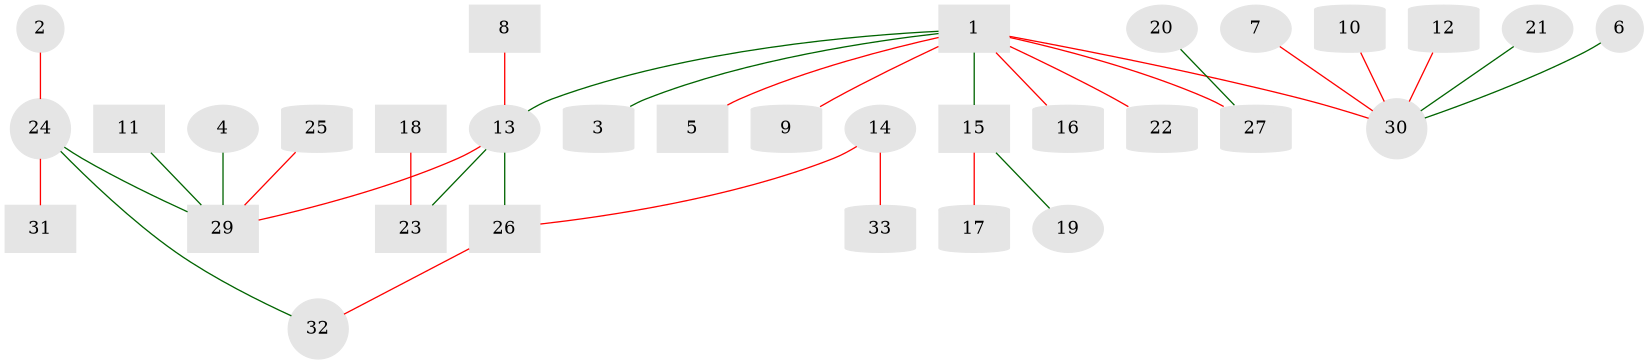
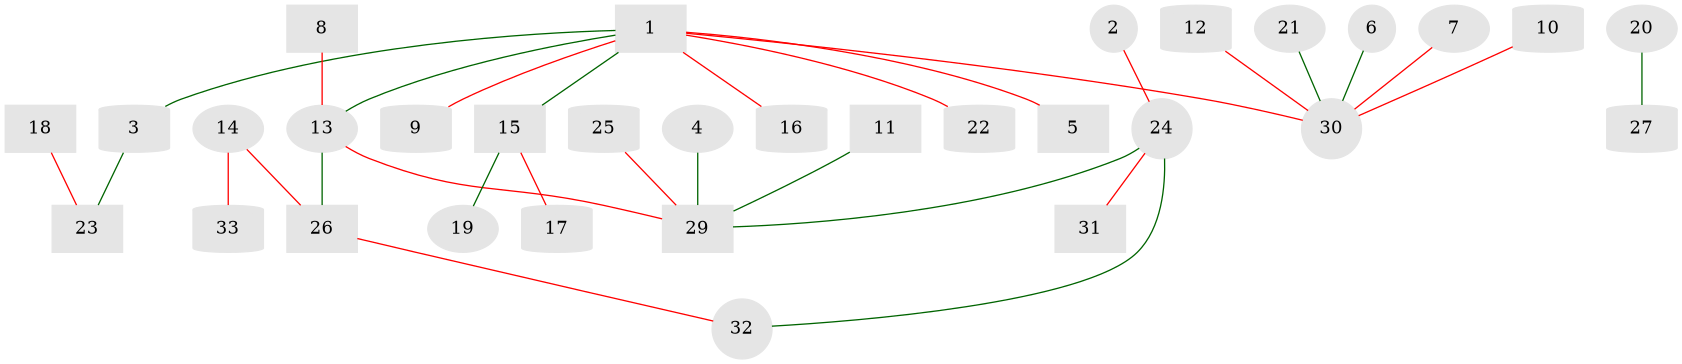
edge "1" -- "27": removed
edge "13" -- "23": now "3" -- "23"
